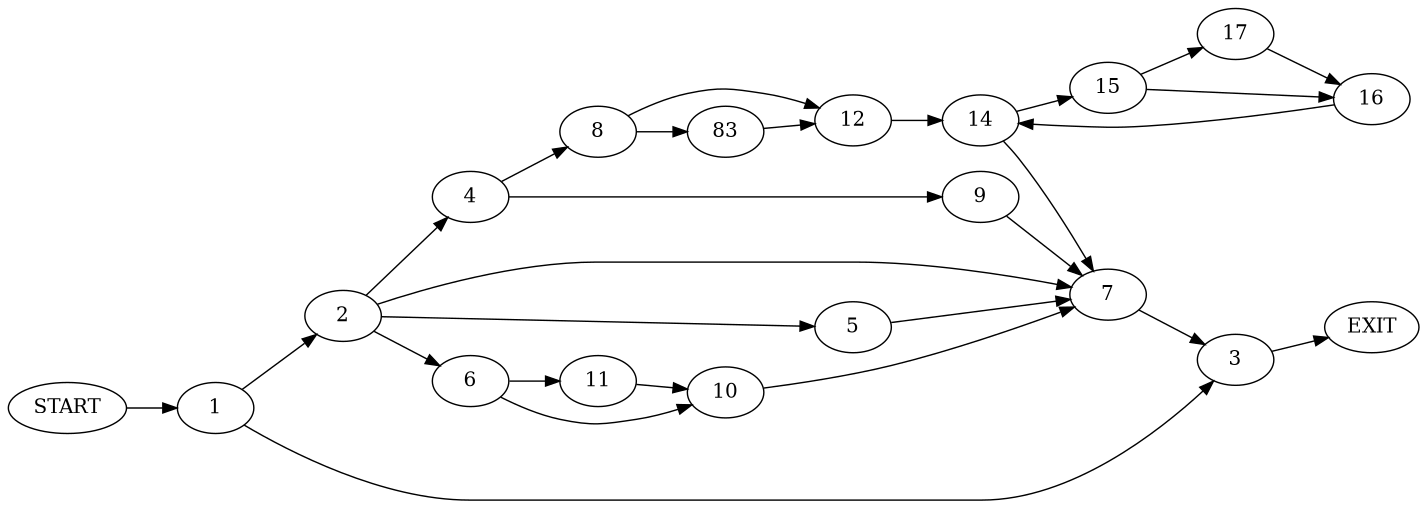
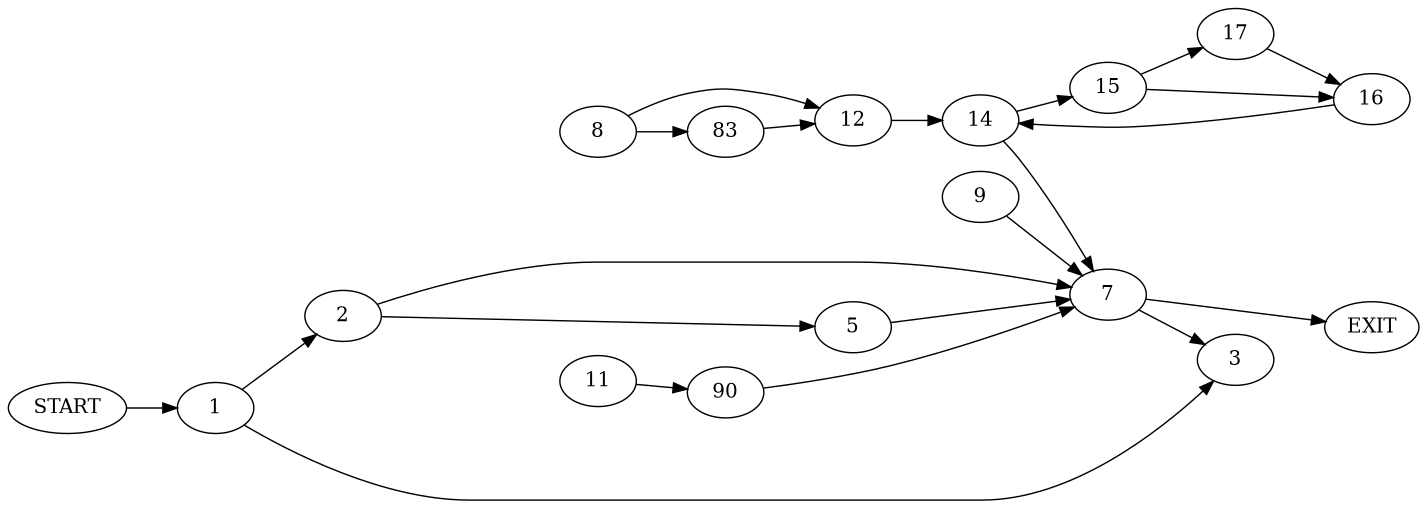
node "4": removed
edge "3" -> "EXIT": now "7" -> "EXIT"
node "6": removed
node "10": label "10" -> "90"
